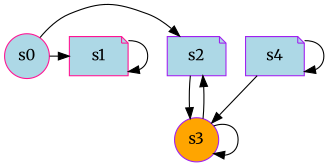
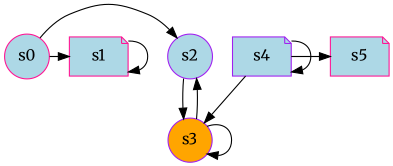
node "s2": shape note -> circle
node "s5": added
